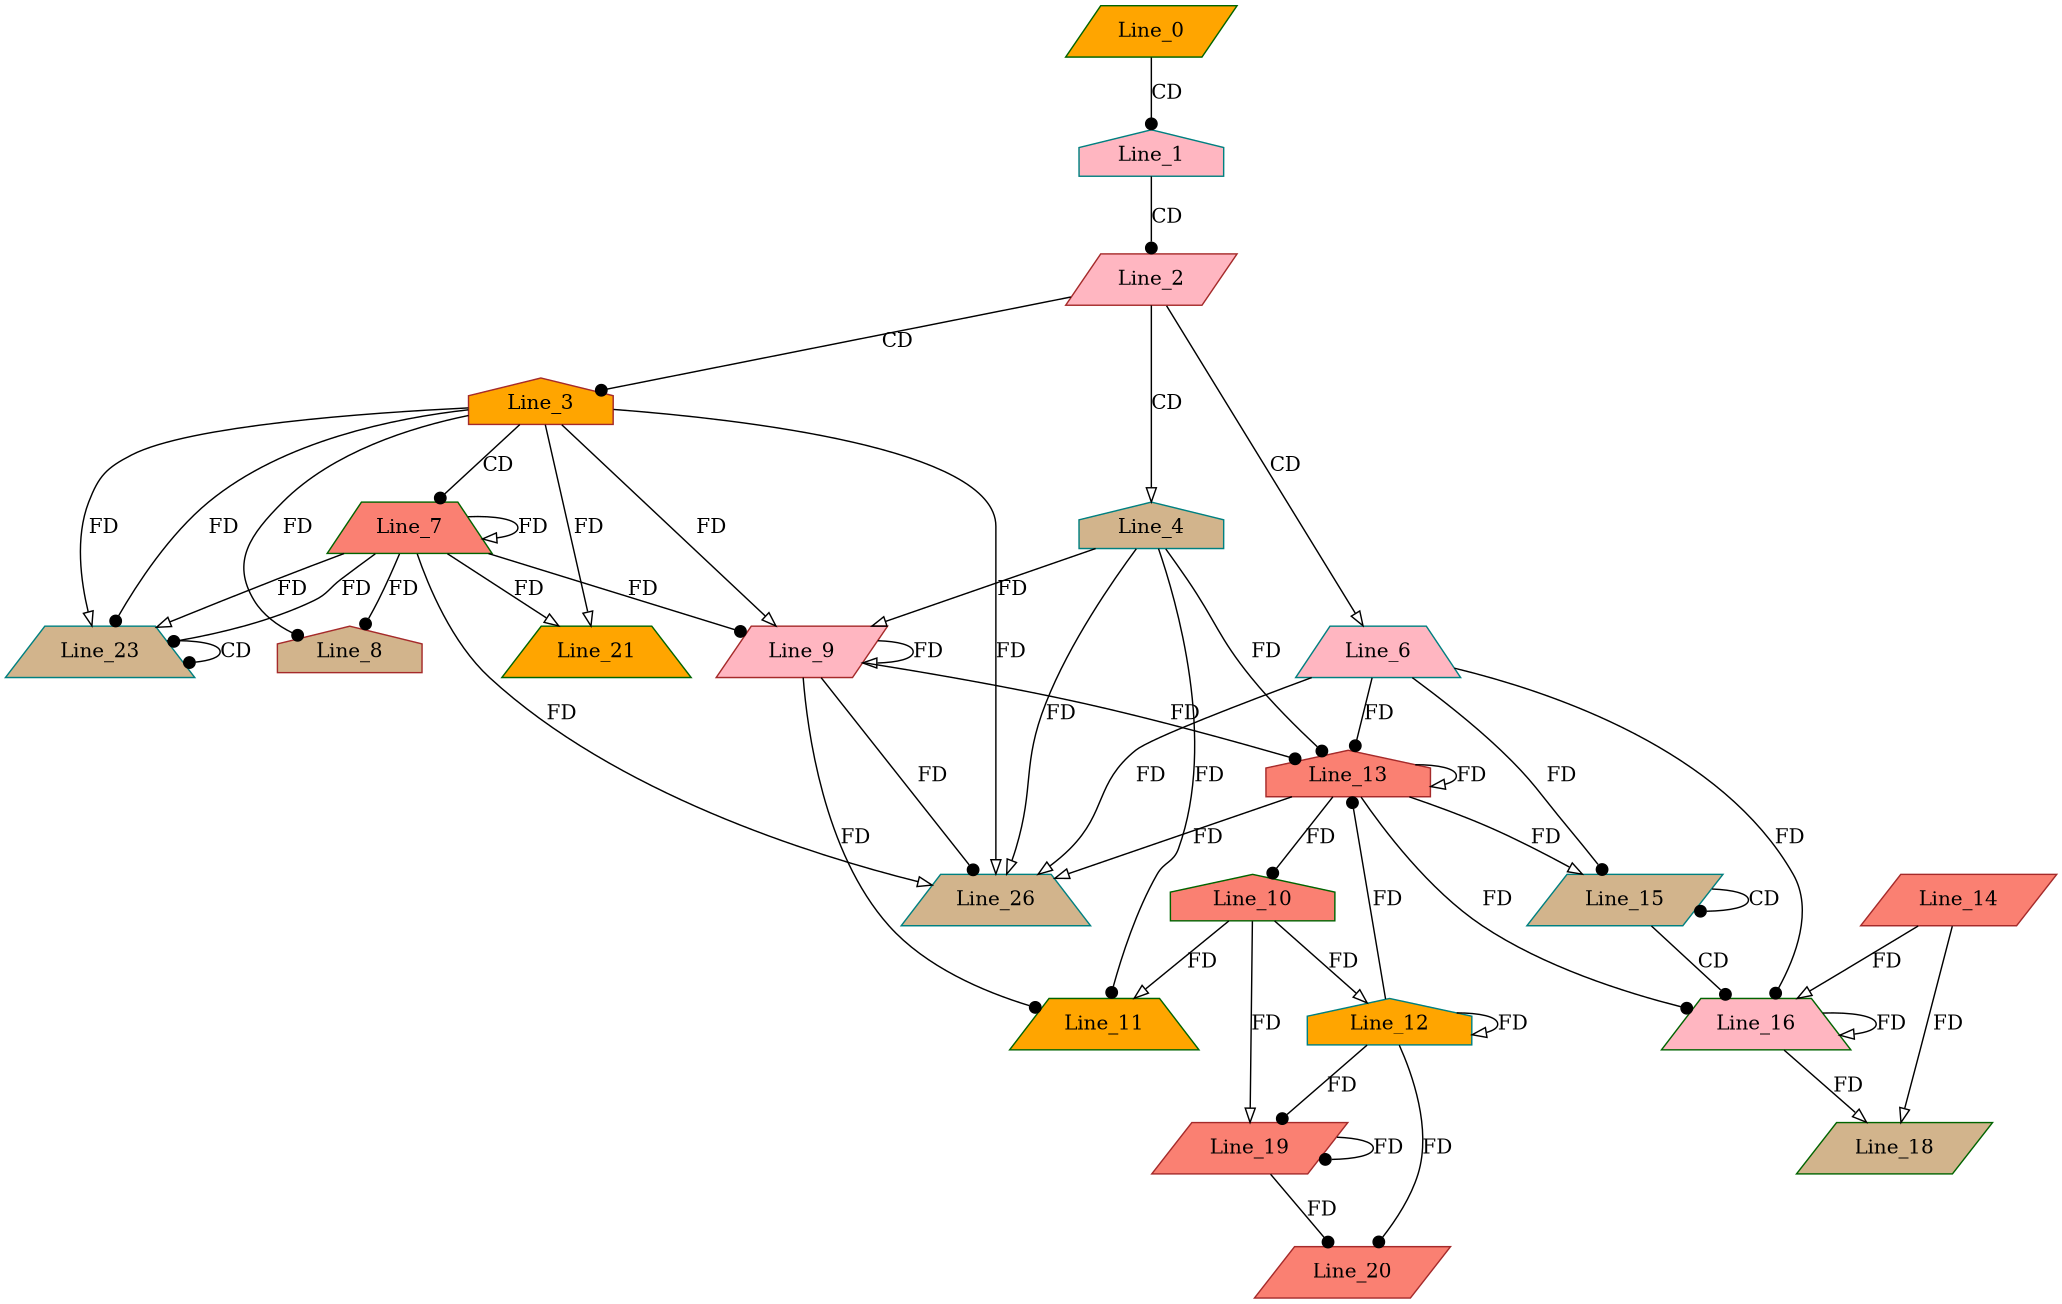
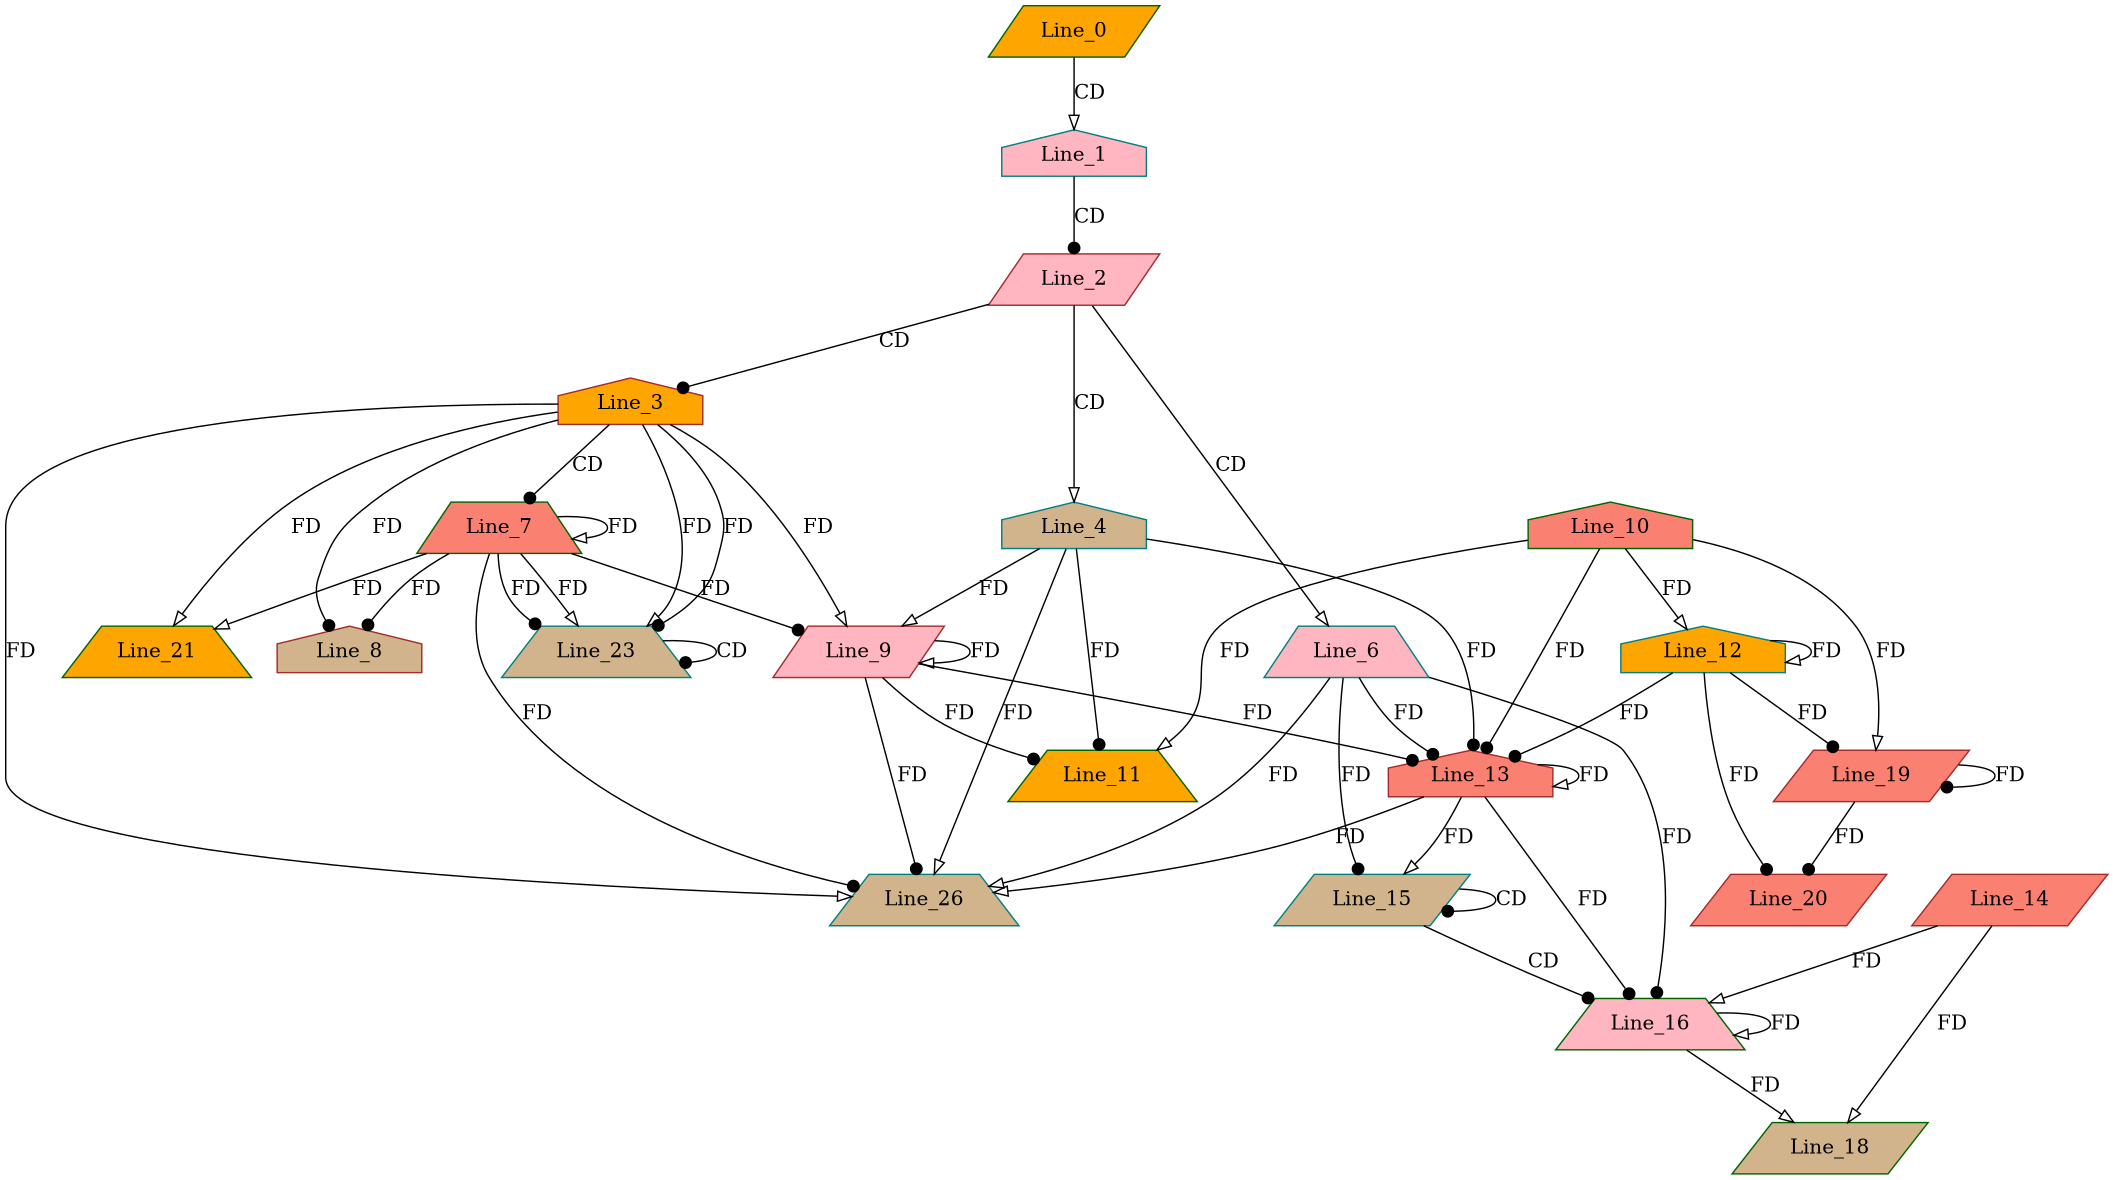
edge "Line_0" -> "Line_1": arrowhead dot -> onormal
edge "Line_7" -> "Line_26": arrowhead onormal -> dot
edge "Line_13" -> "Line_10": reversed
